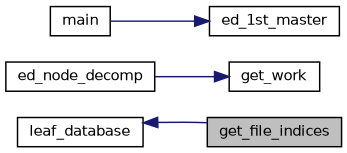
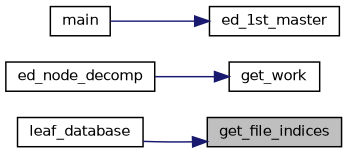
edge "get_file_indices" -> "leaf_database": reversed
